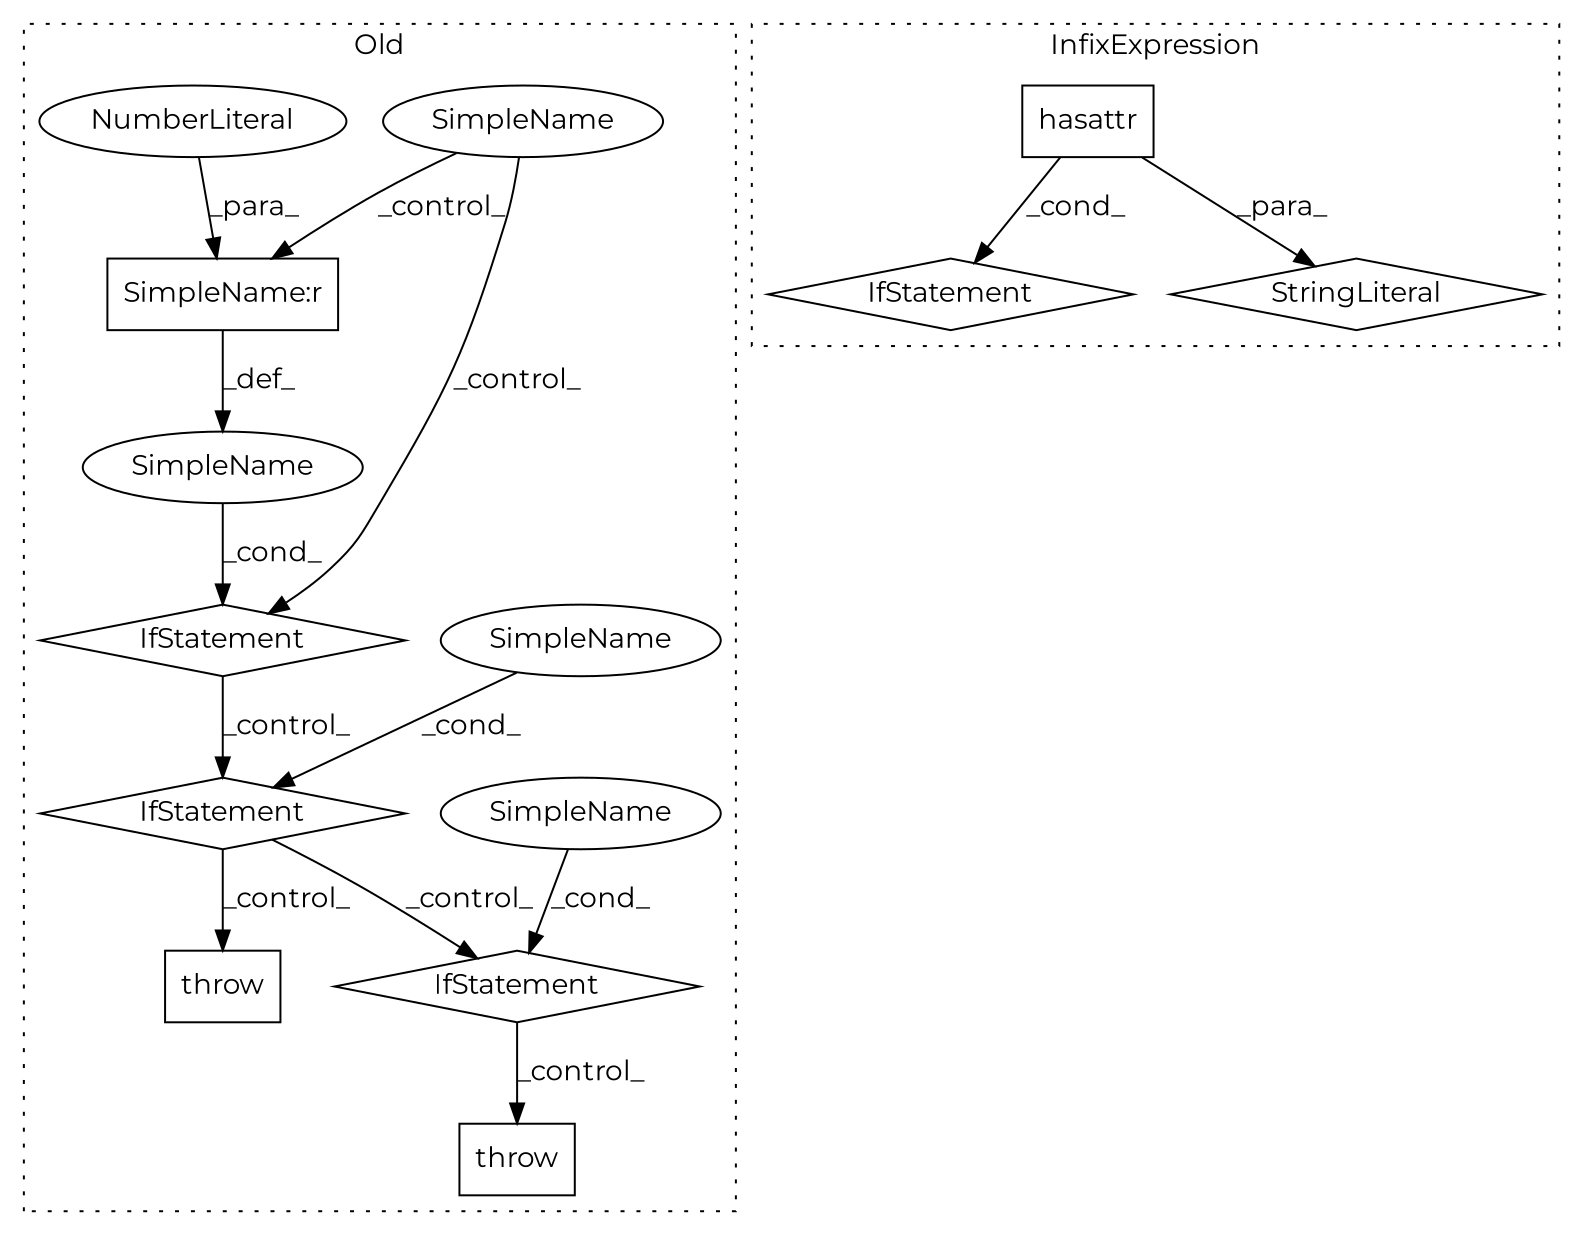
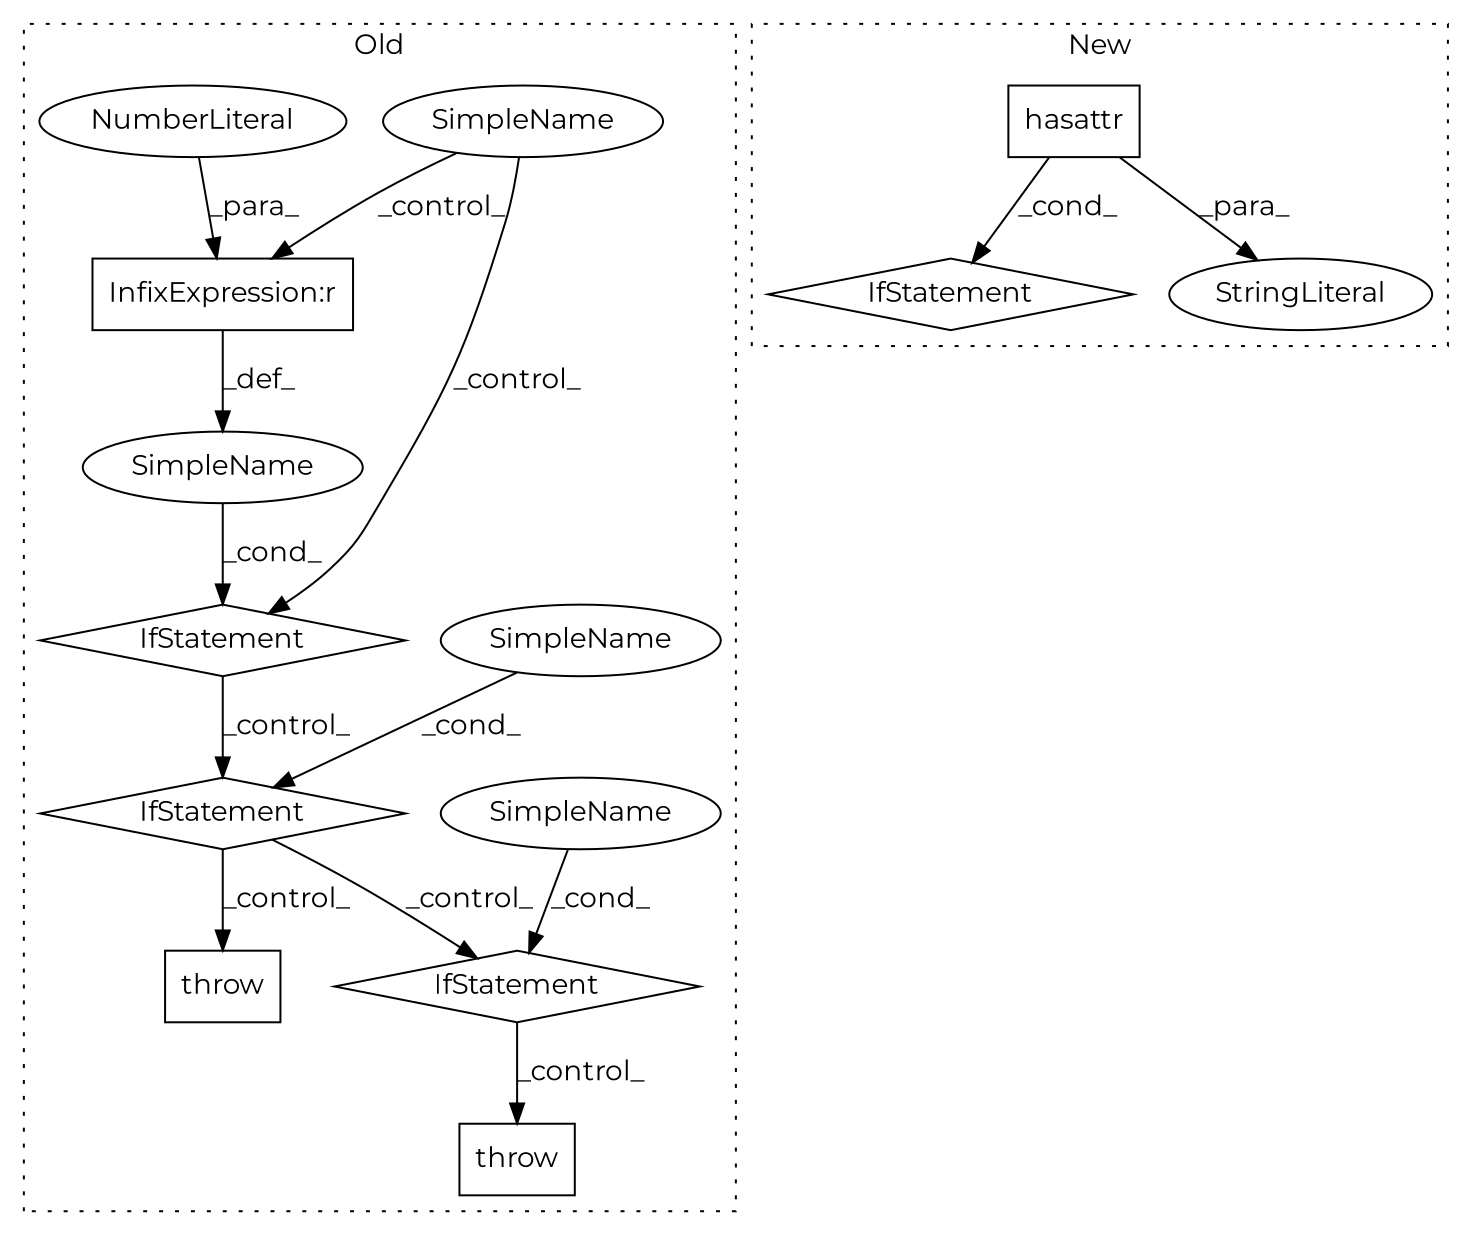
cluster "InfixExpression": label "InfixExpression" -> "New"
node "SimpleName:r": label "SimpleName:r" -> "InfixExpression:r"
node "StringLiteral": shape diamond -> ellipse
